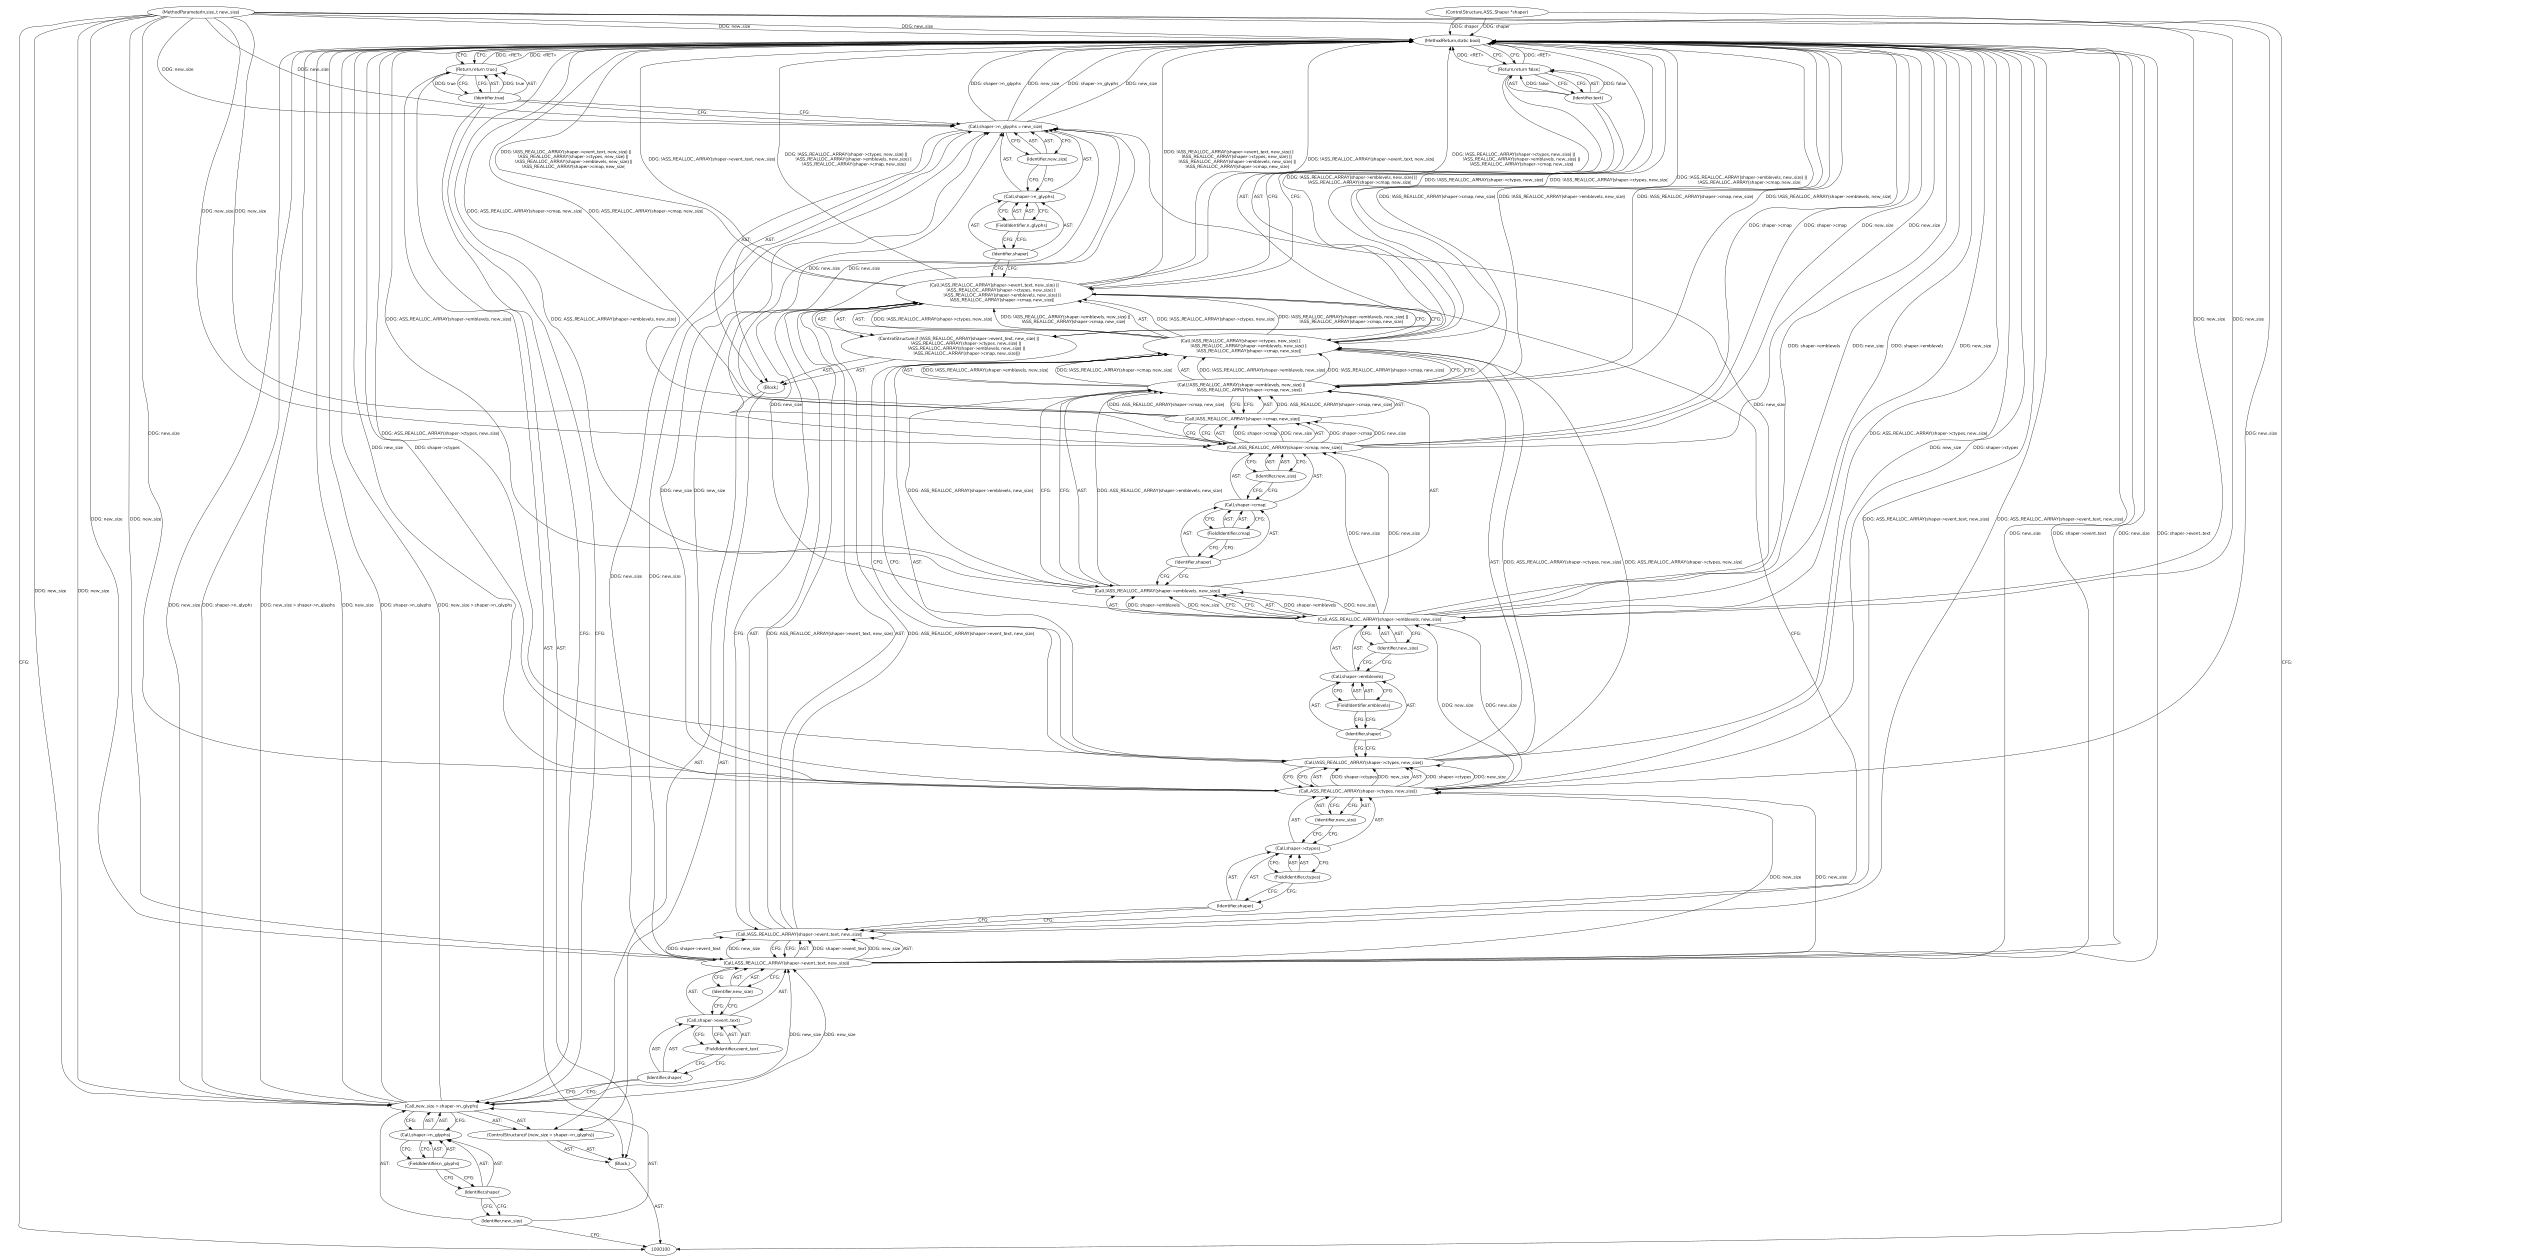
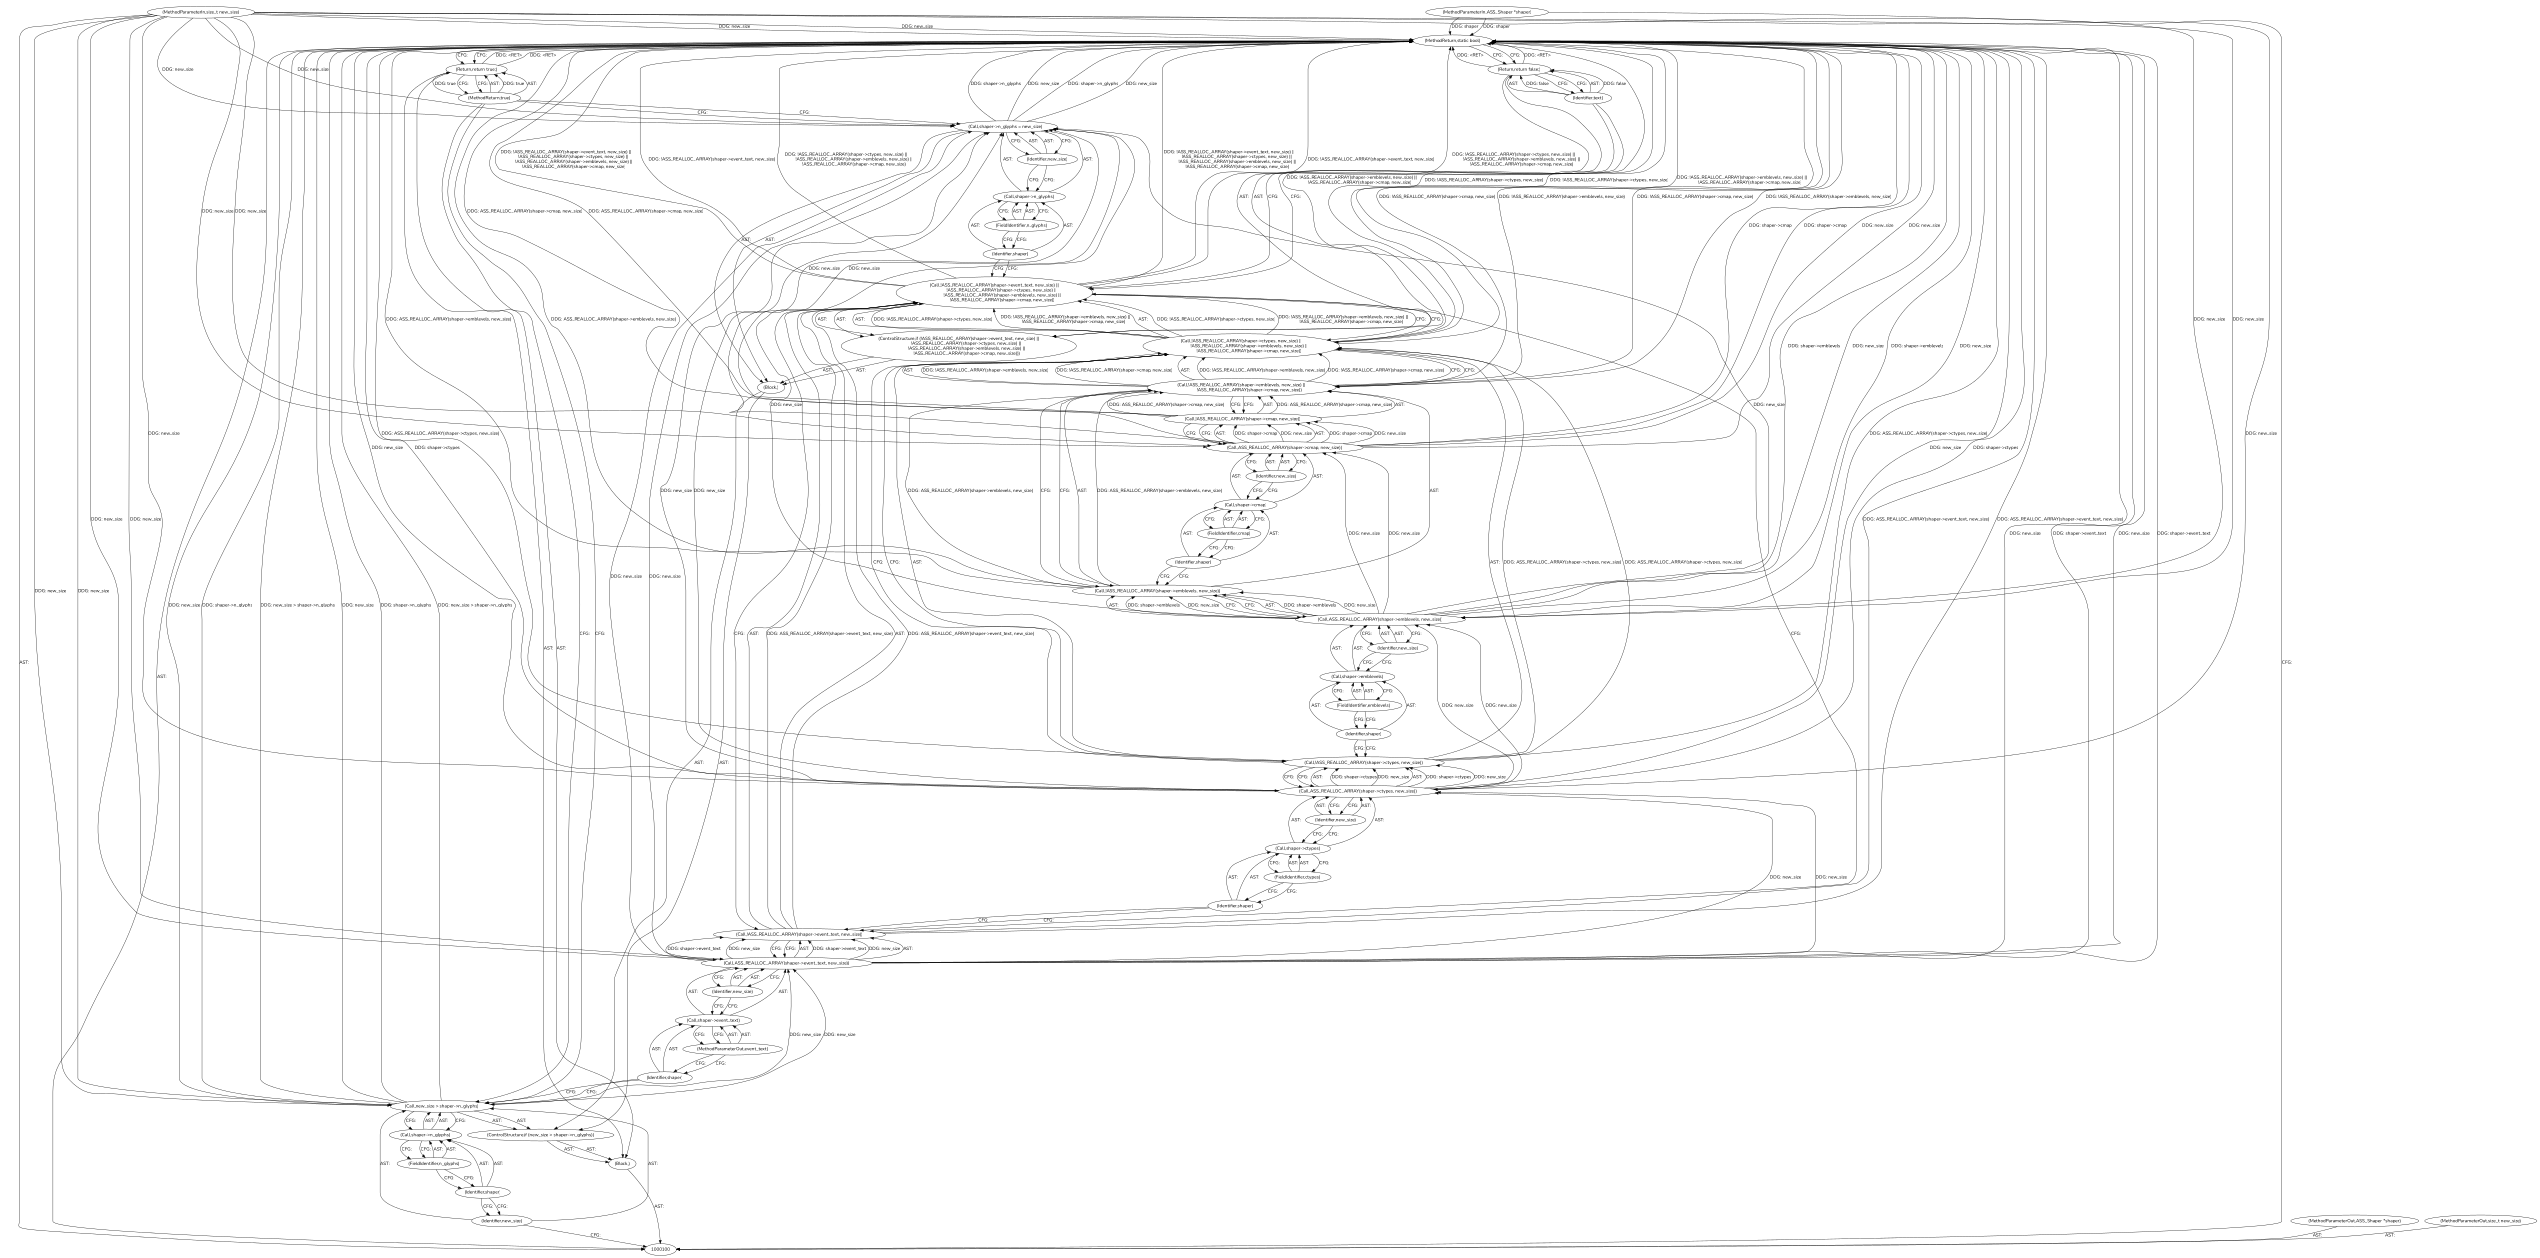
node "(ControlStructure,ASS_Shaper *shaper)": label "(ControlStructure,ASS_Shaper *shaper)" -> "(MethodParameterIn,ASS_Shaper *shaper)"
node "(Identifier,true)": label "(Identifier,true)" -> "(MethodReturn,true)"
edge "(MethodReturn,static bool)" -> "1000100": added, label "AST:"
edge "(MethodParameterIn,size_t new_size)" -> "1000100": label "CFG: " -> "AST: "
node "(FieldIdentifier,event_text)": label "(FieldIdentifier,event_text)" -> "(MethodParameterOut,event_text)"
node "(MethodParameterOut,ASS_Shaper *shaper)": added
node "(MethodParameterOut,size_t new_size)": added
